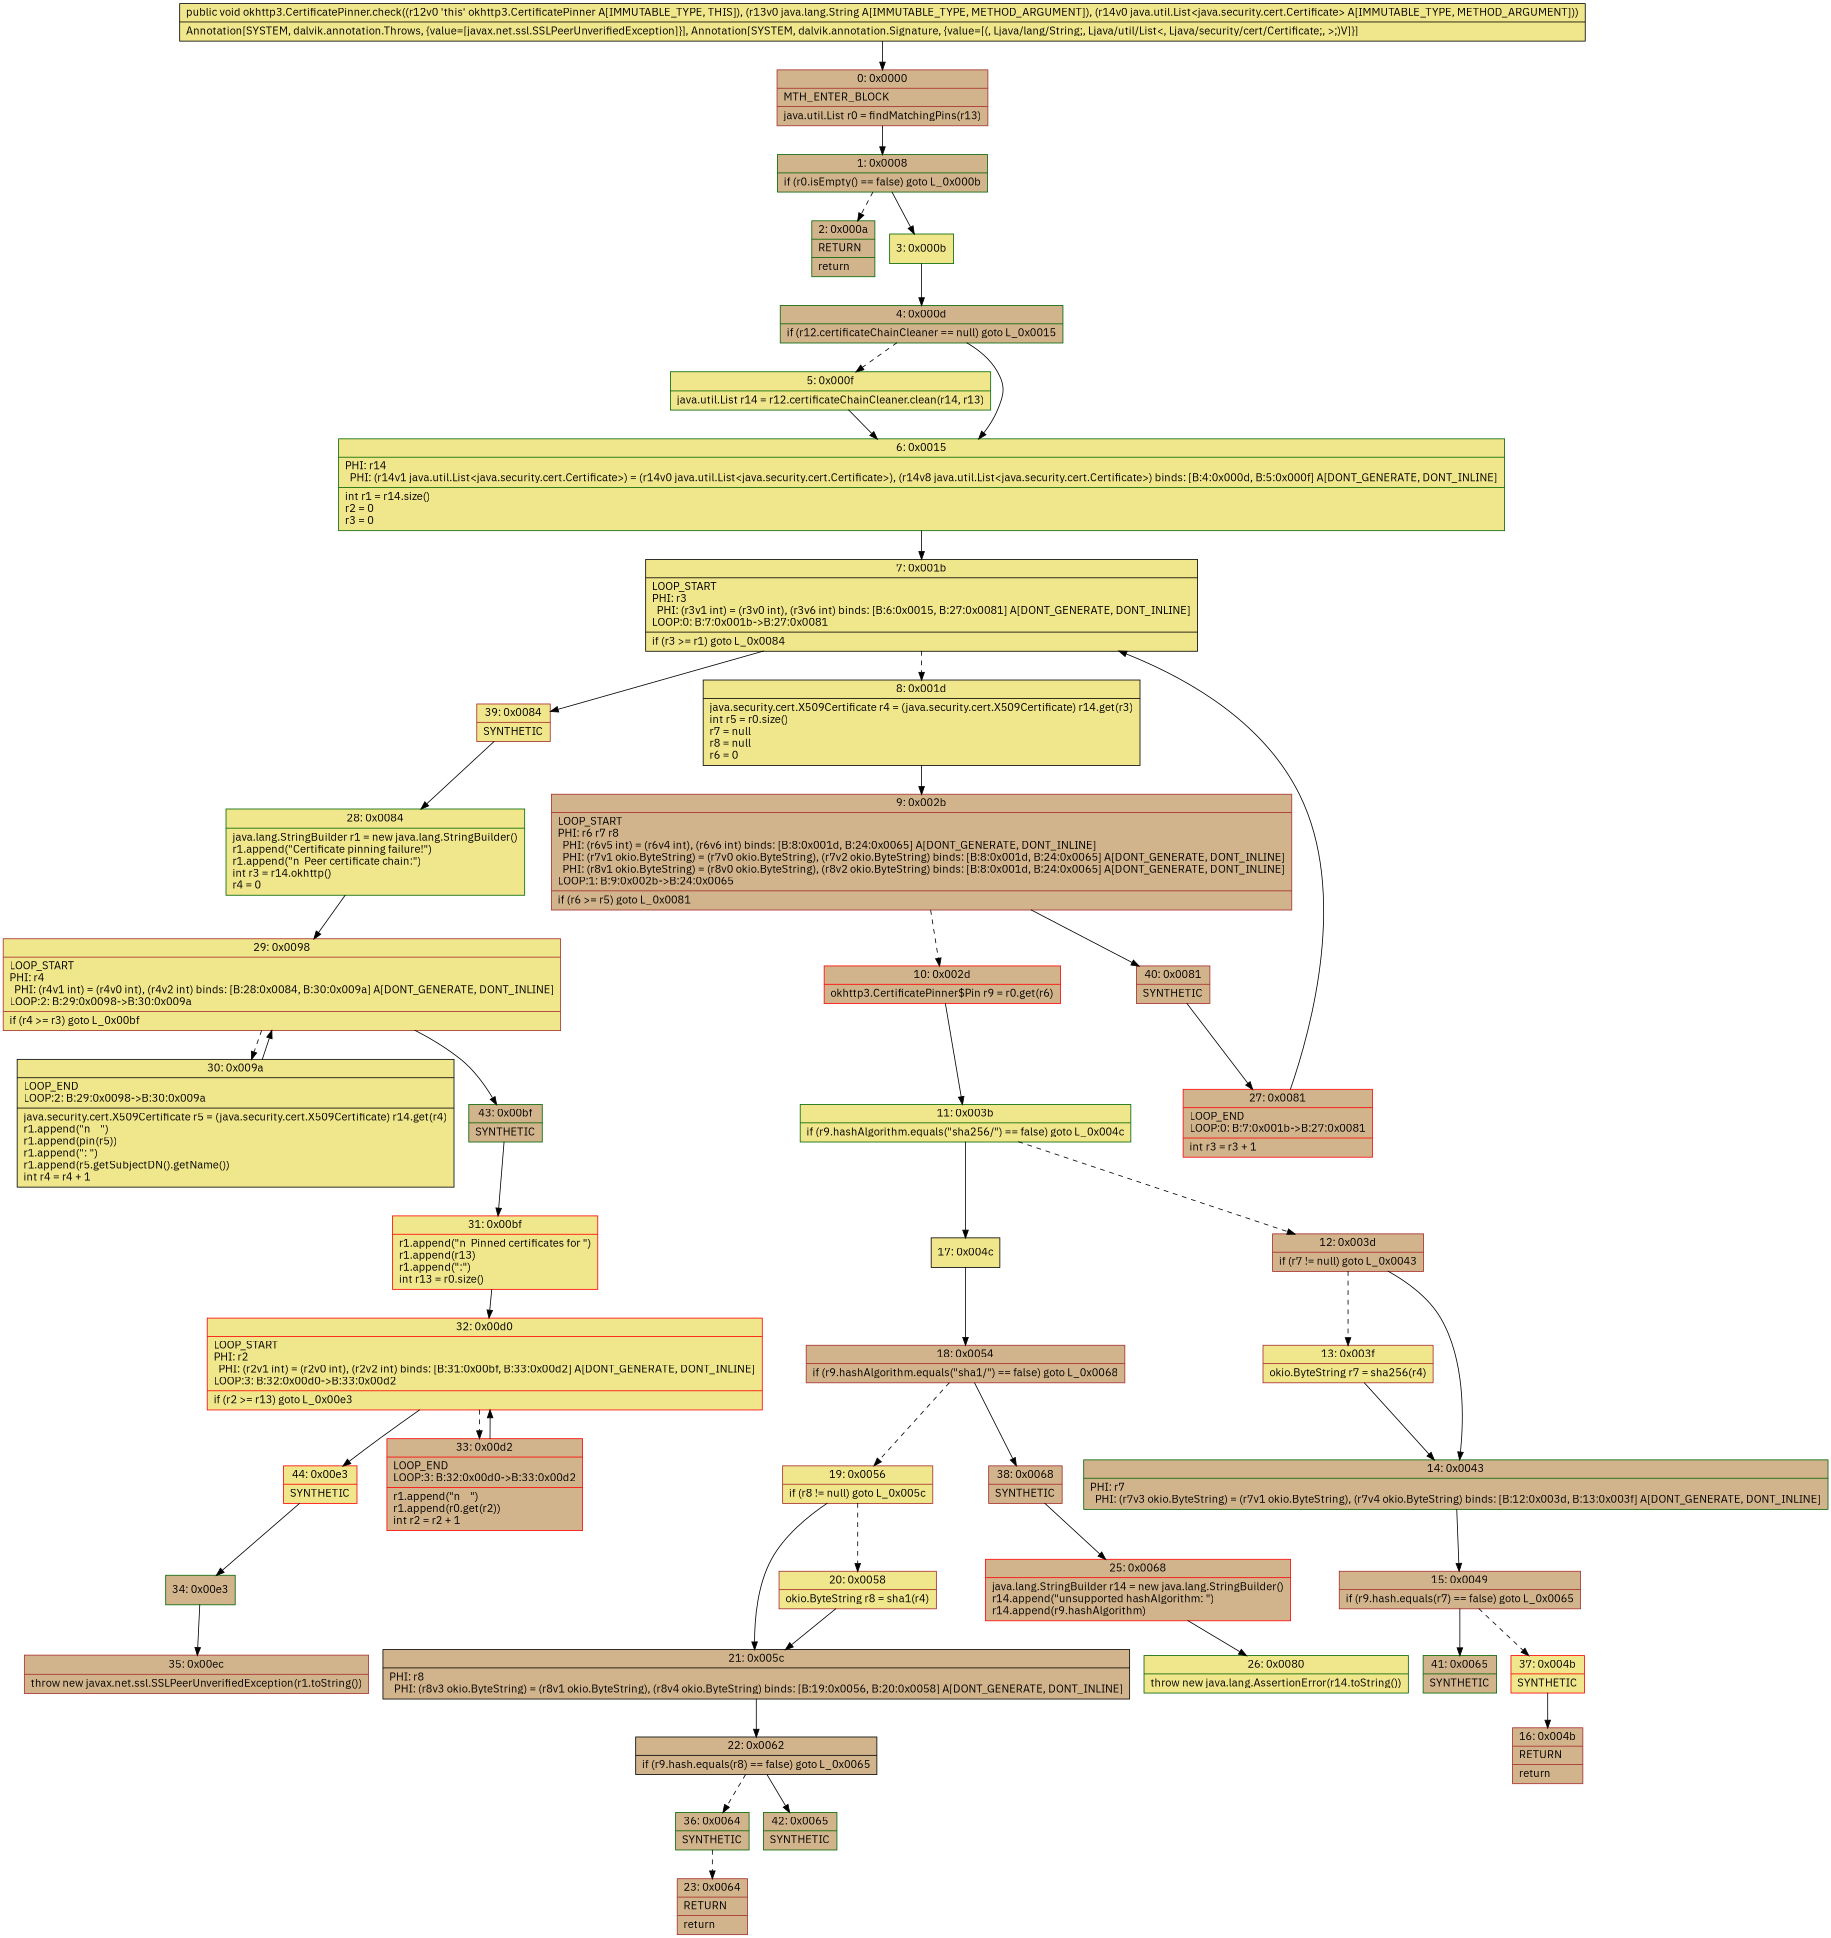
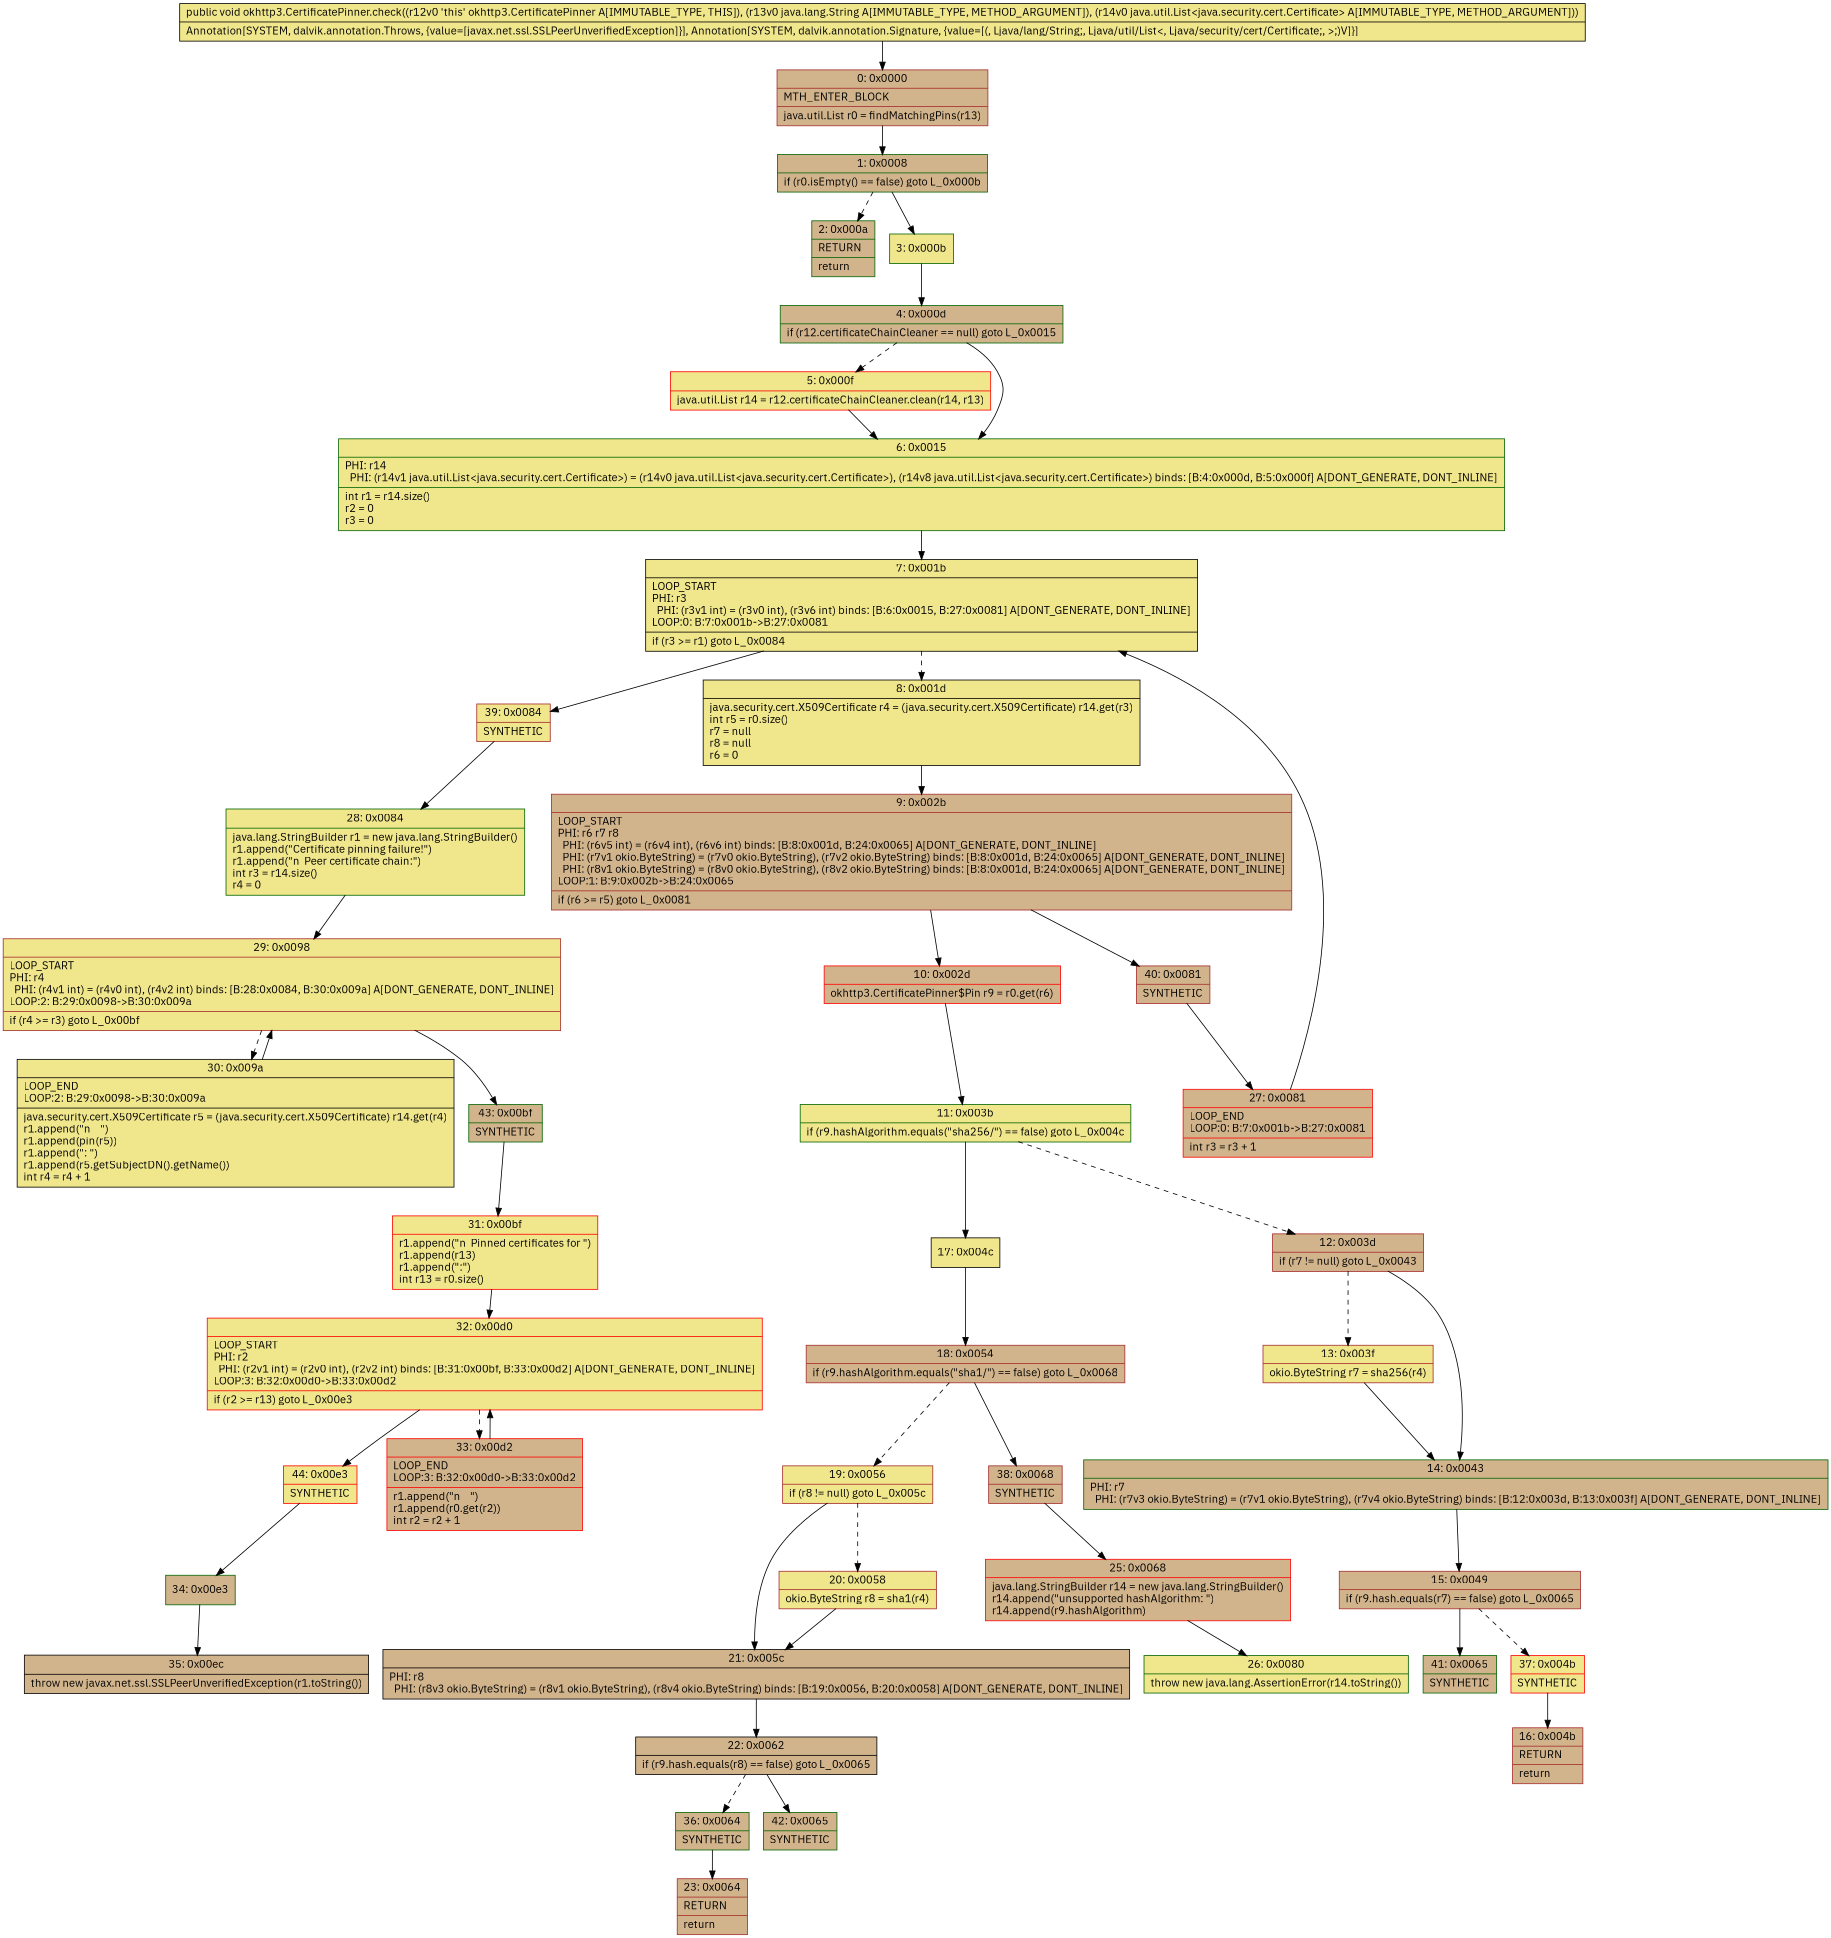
node "5: 0x000f": color darkgreen -> red
node "28: 0x0084": text "int r3 = r14.okhttp()" -> "int r3 = r14.size()"
edge "9: 0x002b" -> "10: 0x002d": style dashed -> solid
node "35: 0x00ec": color brown -> black
edge "36: 0x0064" -> "23: 0x0064": style dashed -> solid
